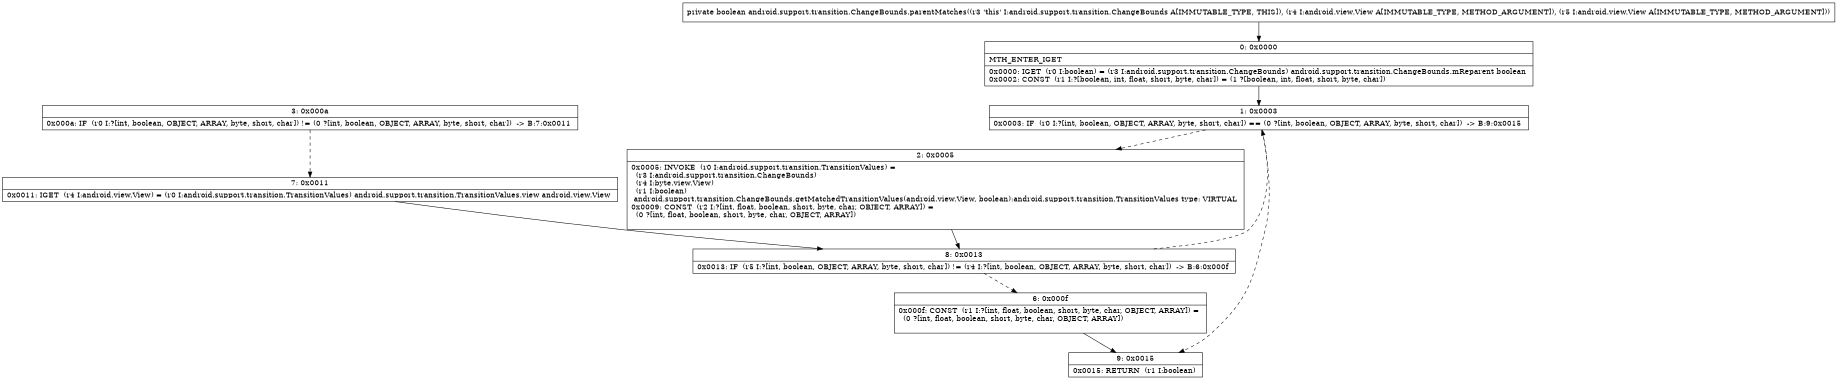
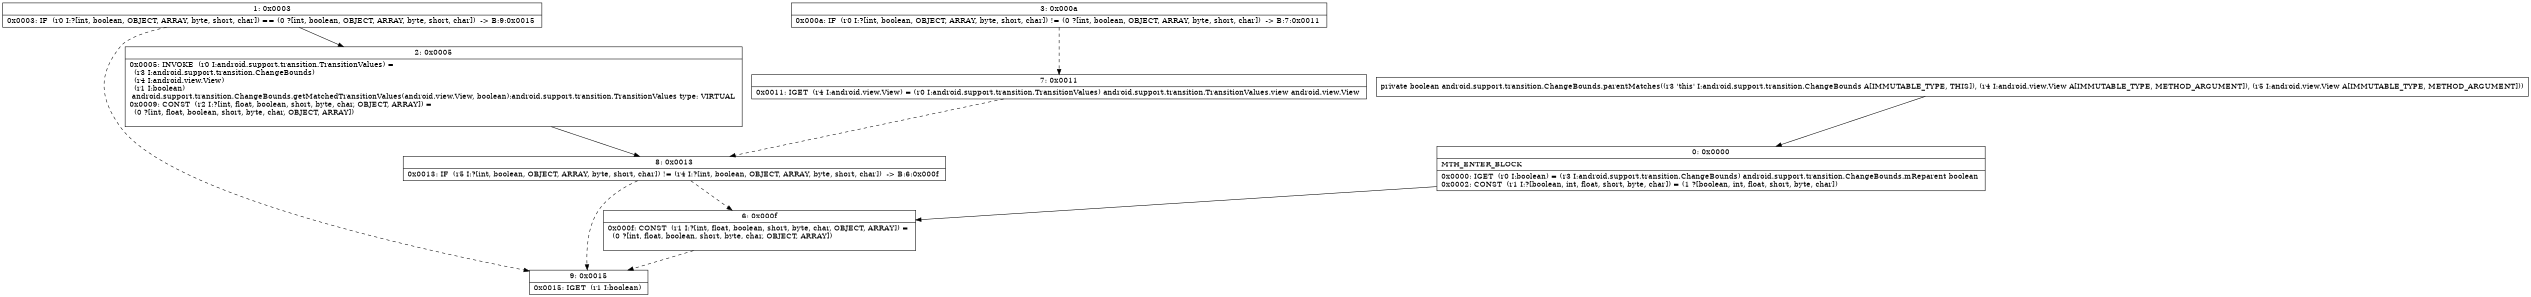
node "0: 0x0000": text "MTH_ENTER_IGET" -> "MTH_ENTER_BLOCK"
edge "0: 0x0000" -> "1: 0x0003": now "0: 0x0000" -> "6: 0x000f"
edge "1: 0x0003" -> "2: 0x0005": style dashed -> solid
node "2: 0x0005": text "(r4 I:byte.view.View)" -> "(r4 I:android.view.View)"
edge "7: 0x0011" -> "8: 0x0013": style solid -> dashed
edge "8: 0x0013" -> "1: 0x0003": now "8: 0x0013" -> "9: 0x0015"
edge "6: 0x000f" -> "9: 0x0015": style solid -> dashed
node "9: 0x0015": text "0x0015: RETURN  (r1 I:boolean)" -> "0x0015: IGET  (r1 I:boolean)"
